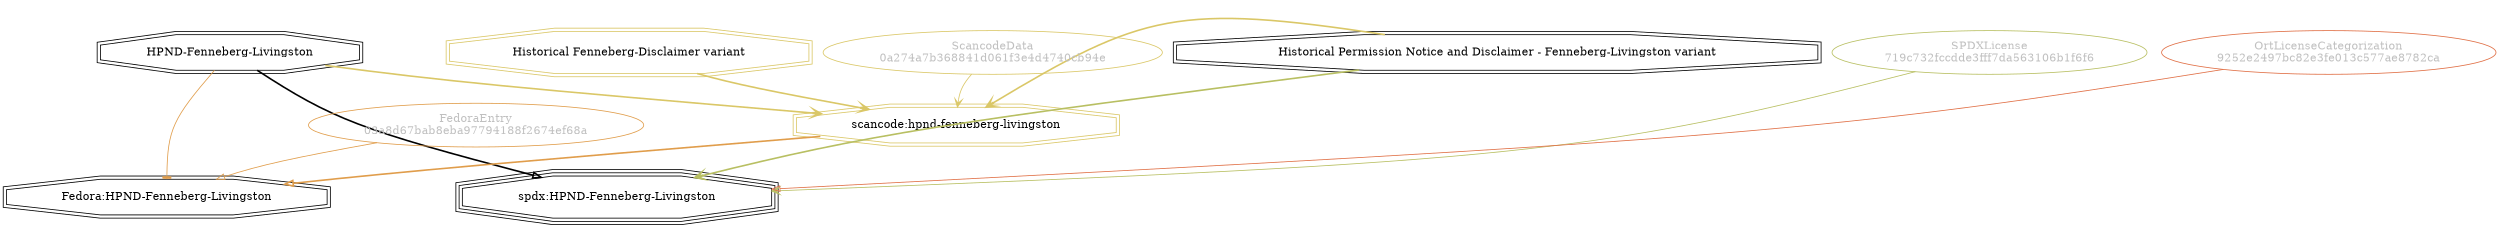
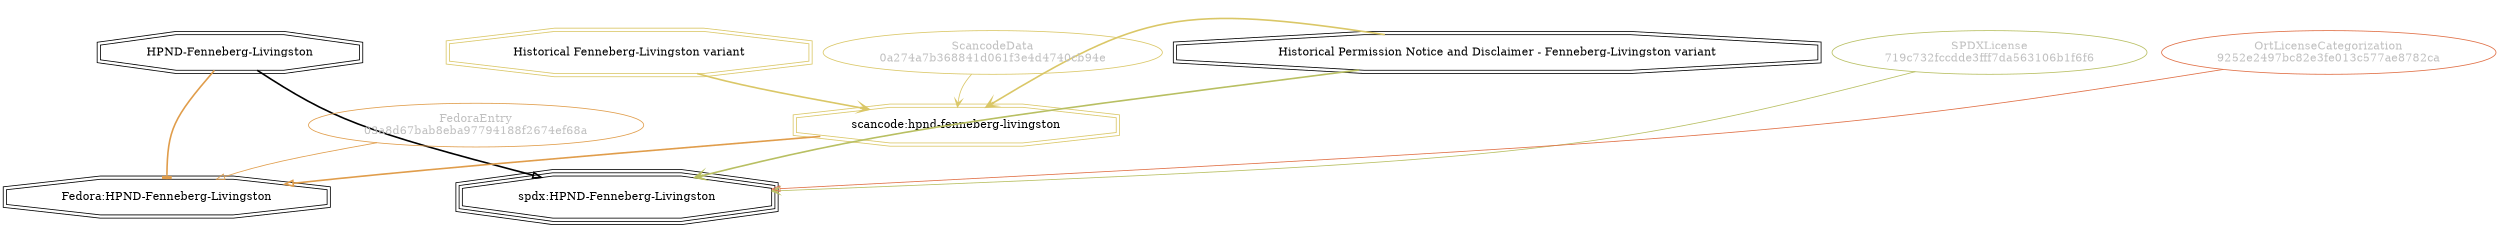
node "Historical Fenneberg-Disclaimer variant": label "Historical Fenneberg-Disclaimer variant" -> "Historical Fenneberg-Livingston variant"
edge "HPND-Fenneberg-Livingston" -> "scancode:hpnd-fenneberg-livingston": removed
edge "HPND-Fenneberg-Livingston" -> "Fedora:HPND-Fenneberg-Livingston": style solid -> bold
